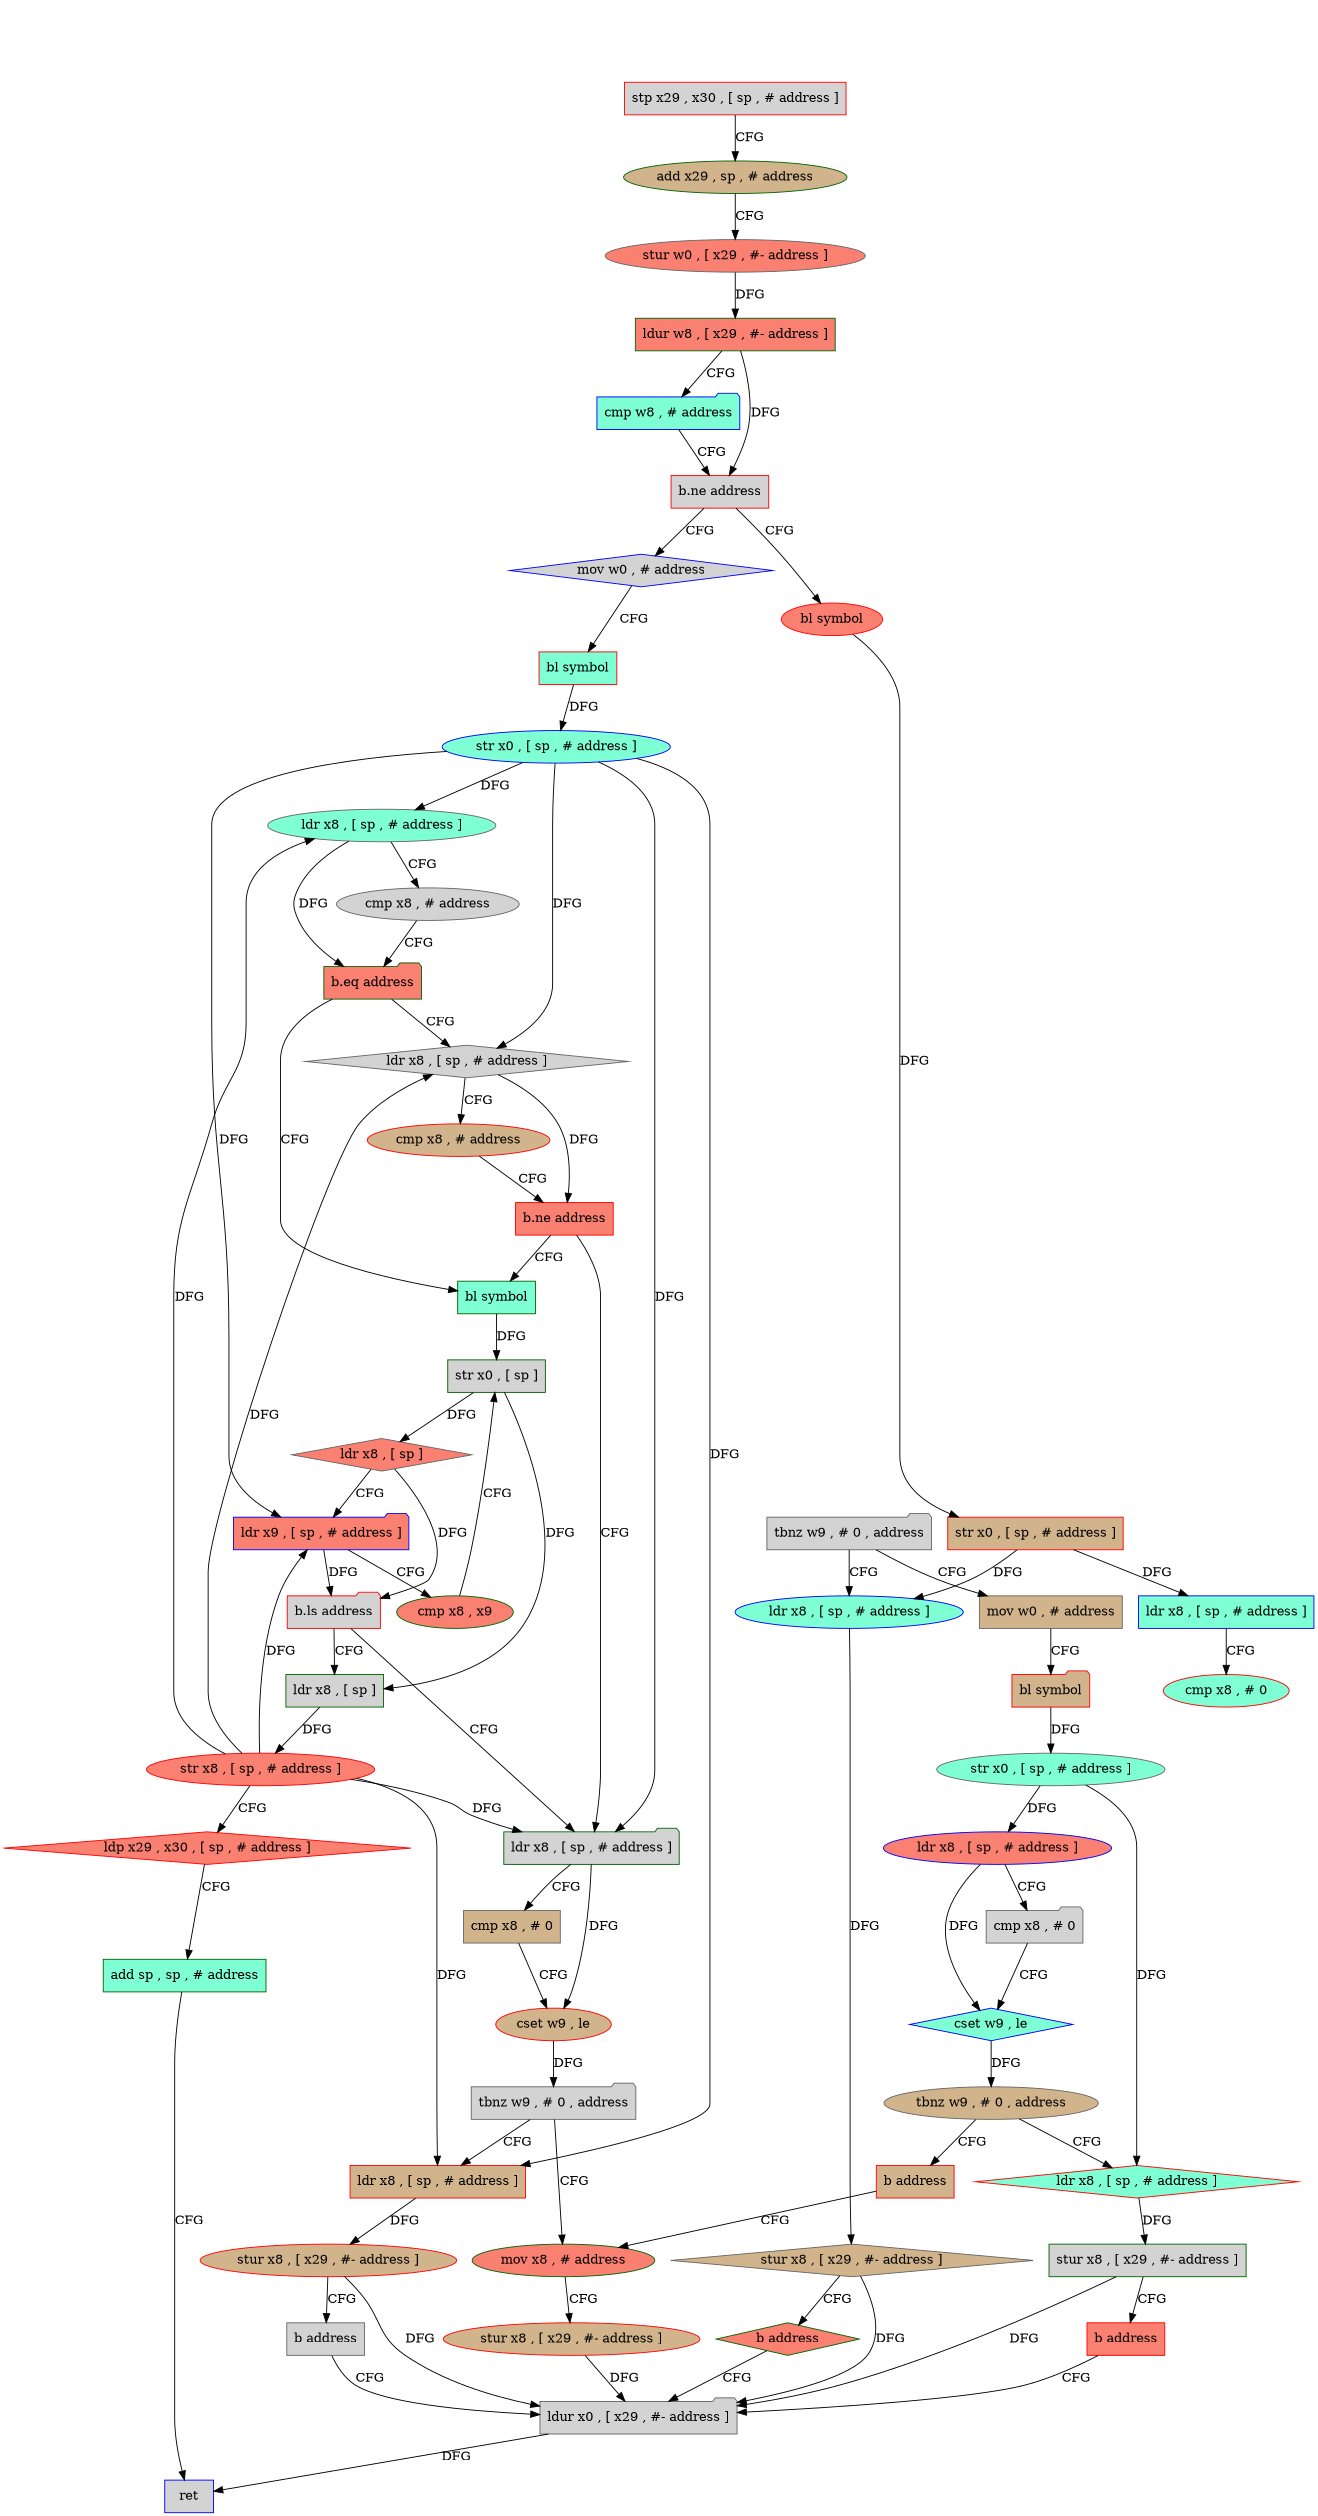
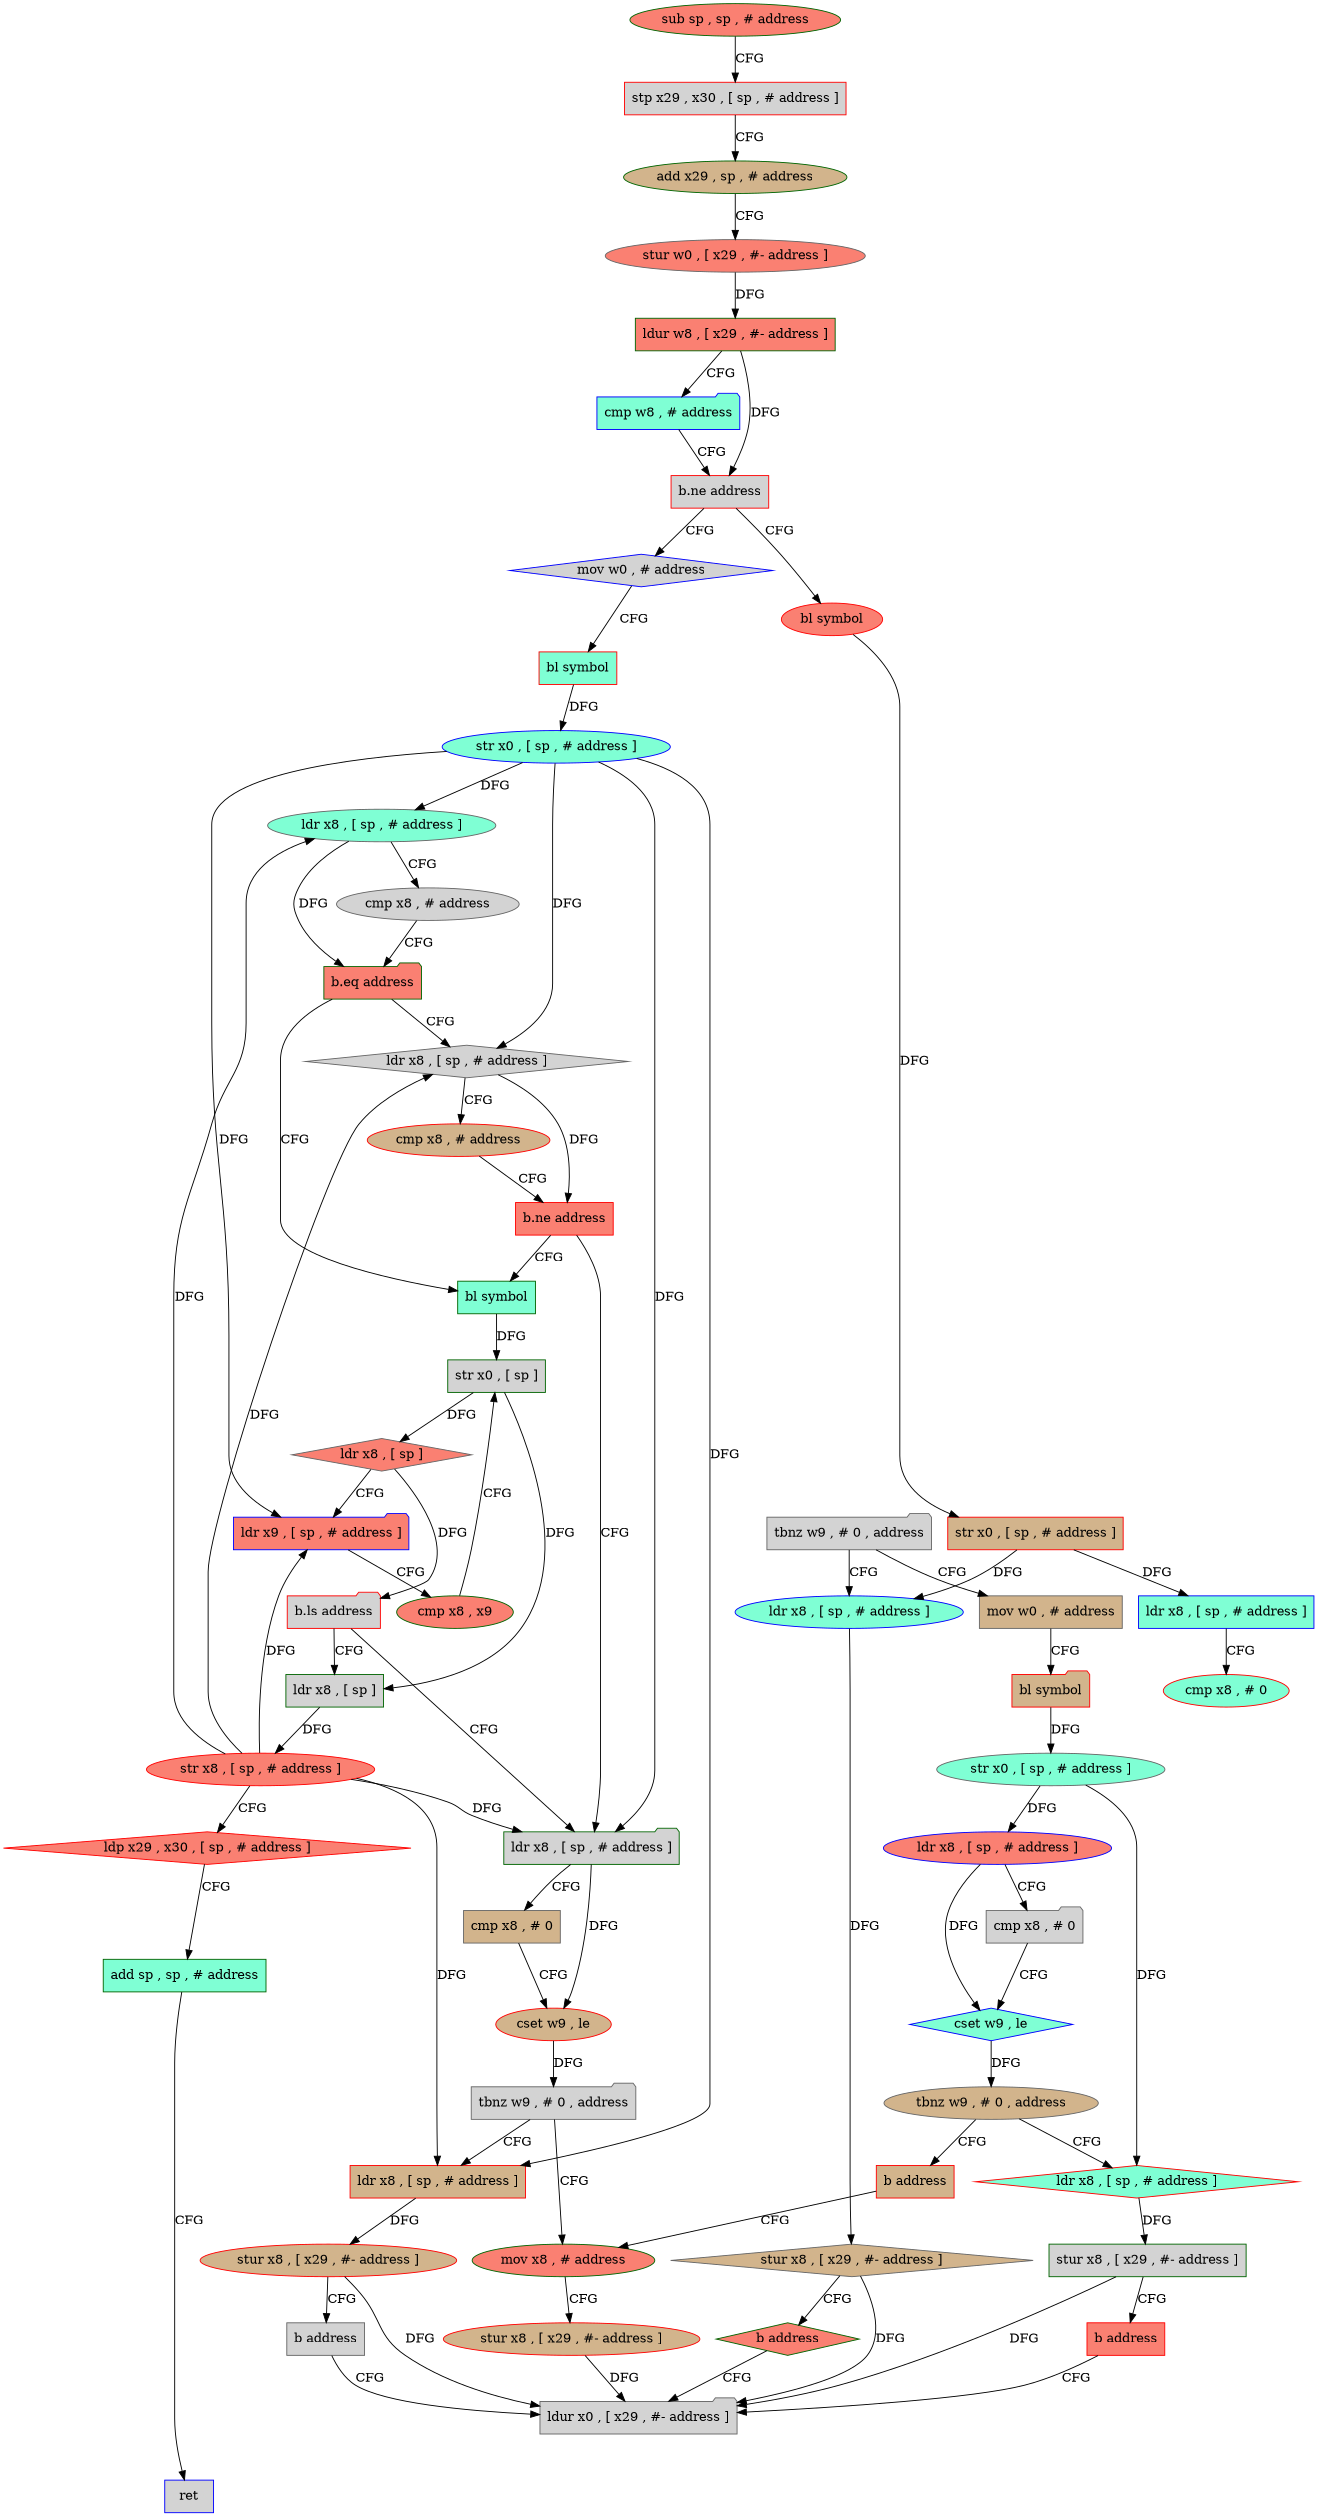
node "sub sp , sp , # address": added
edge "ldr x9 , [ sp , # address ]" -> "b.ls address": removed, label "DFG"
edge "ldur x0 , [ x29 , #- address ]" -> "ret": removed, label "DFG"
